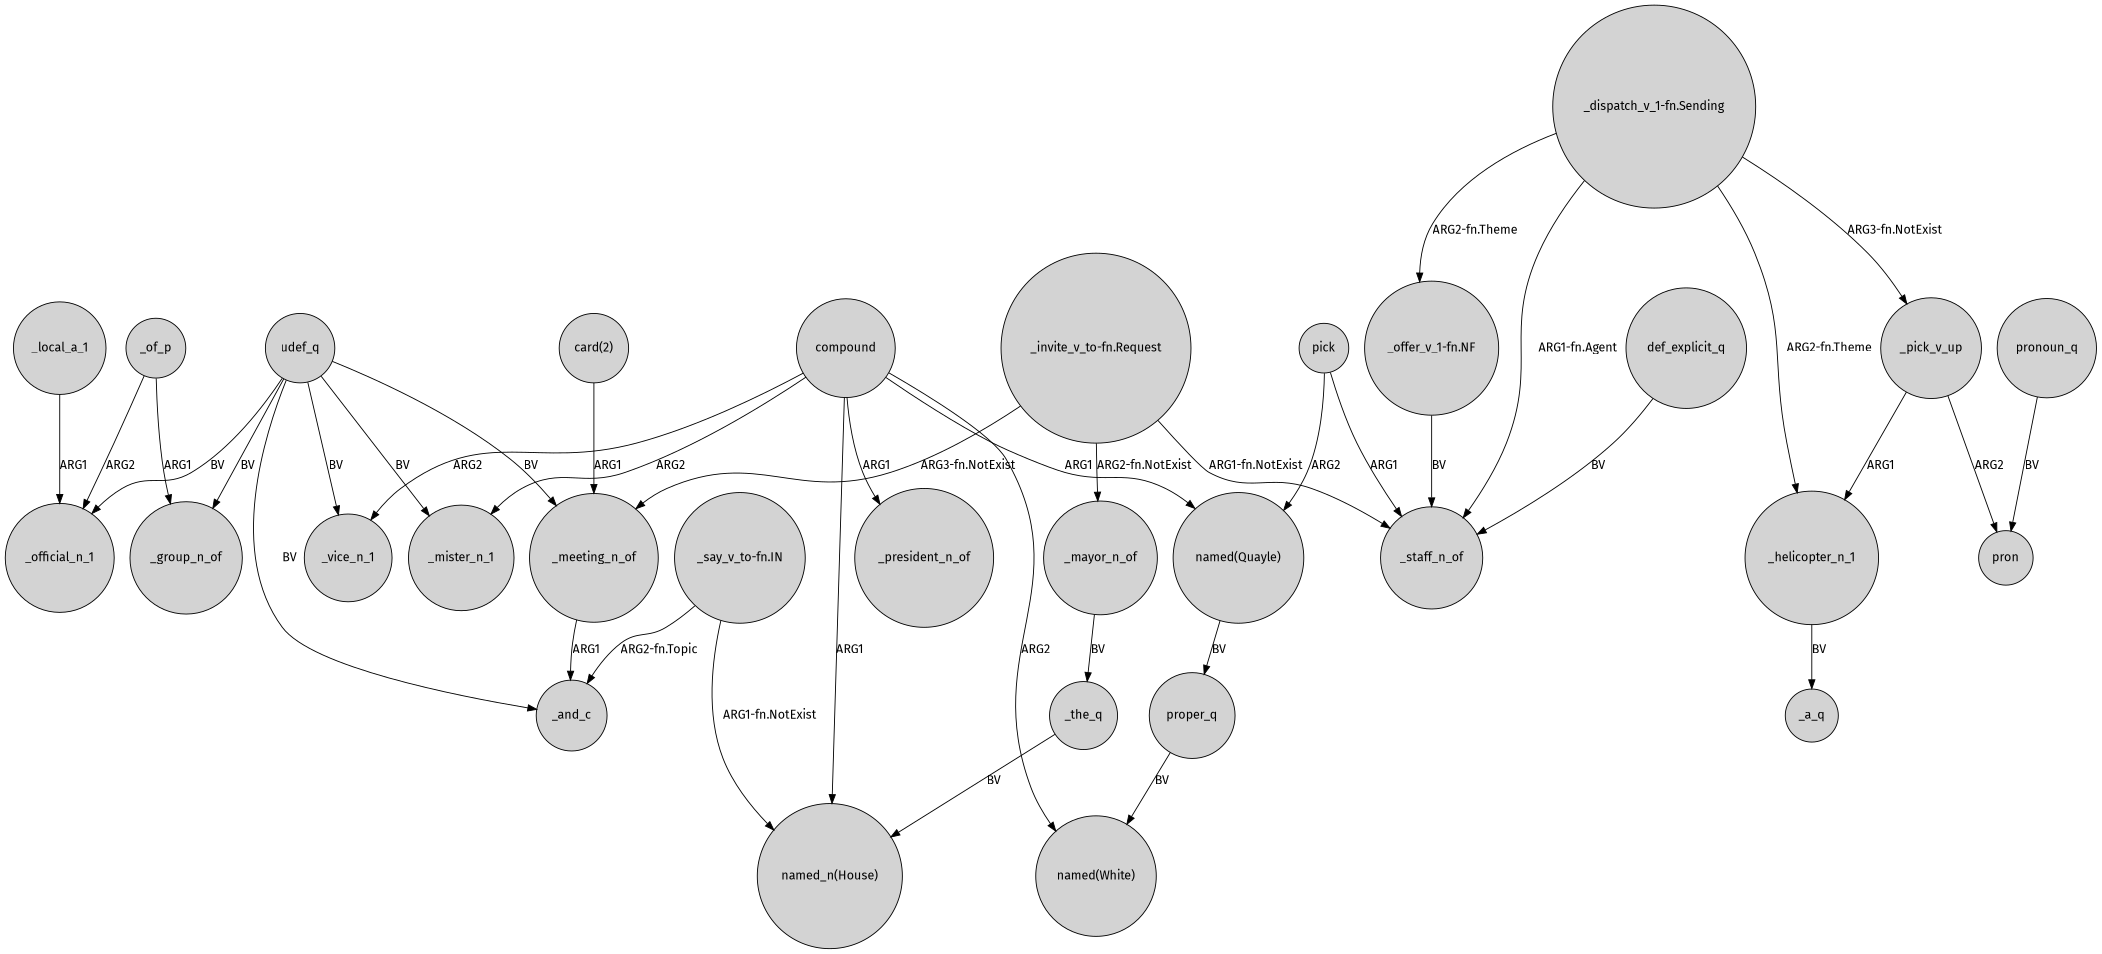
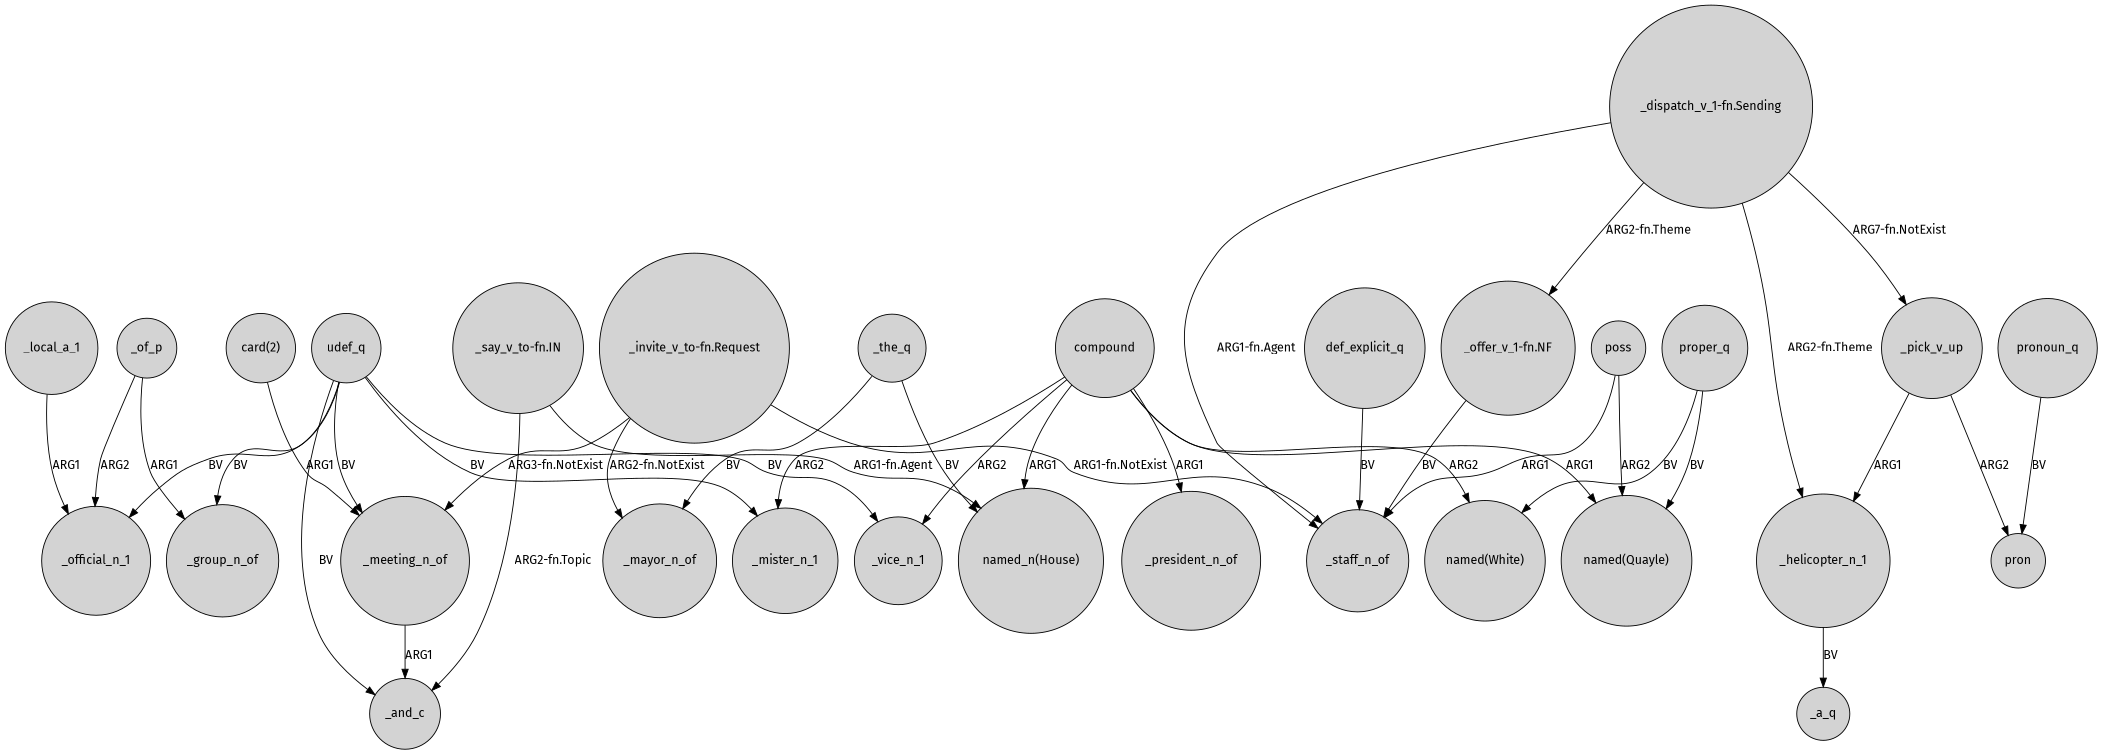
edge "_dispatch_v_1-fn.Sending" -> "_pick_v_up": label "ARG3-fn.NotExist" -> "ARG7-fn.NotExist"
node "pick": label "pick" -> "poss"
edge "named(Quayle)" -> "proper_q": reversed
edge "_mayor_n_of" -> "_the_q": reversed
edge "_say_v_to-fn.IN" -> "named_n(House)": label "ARG1-fn.NotExist" -> "ARG1-fn.Agent"
